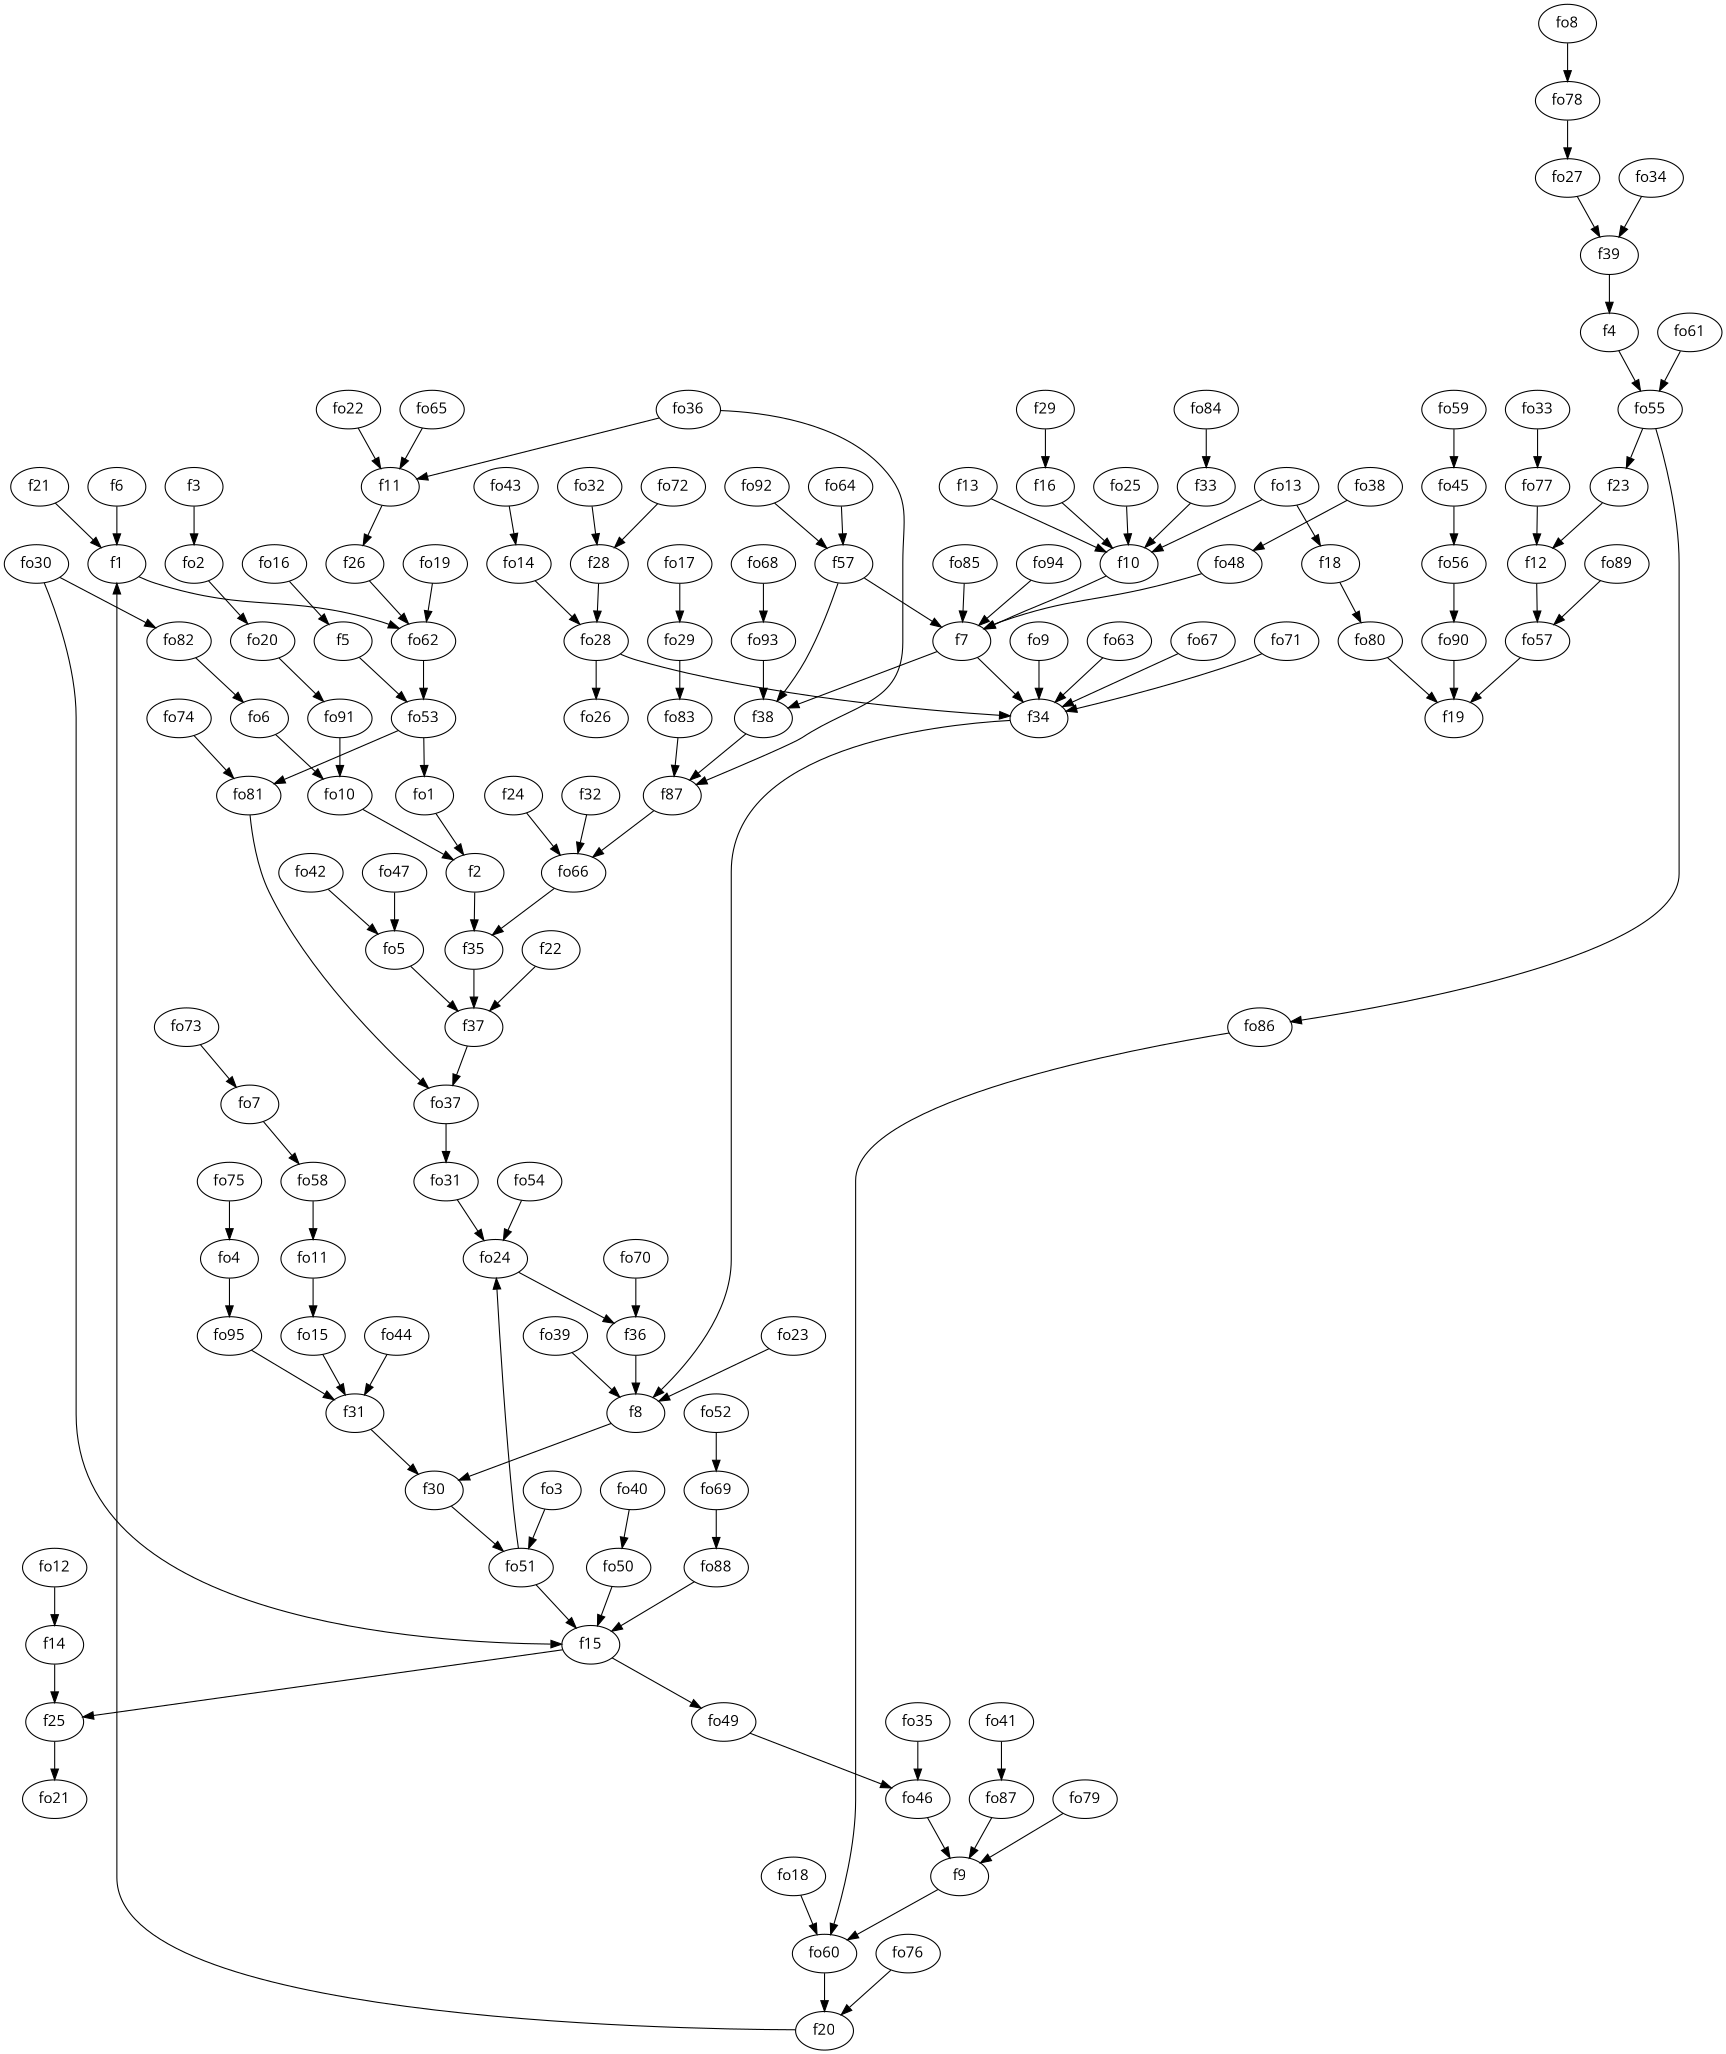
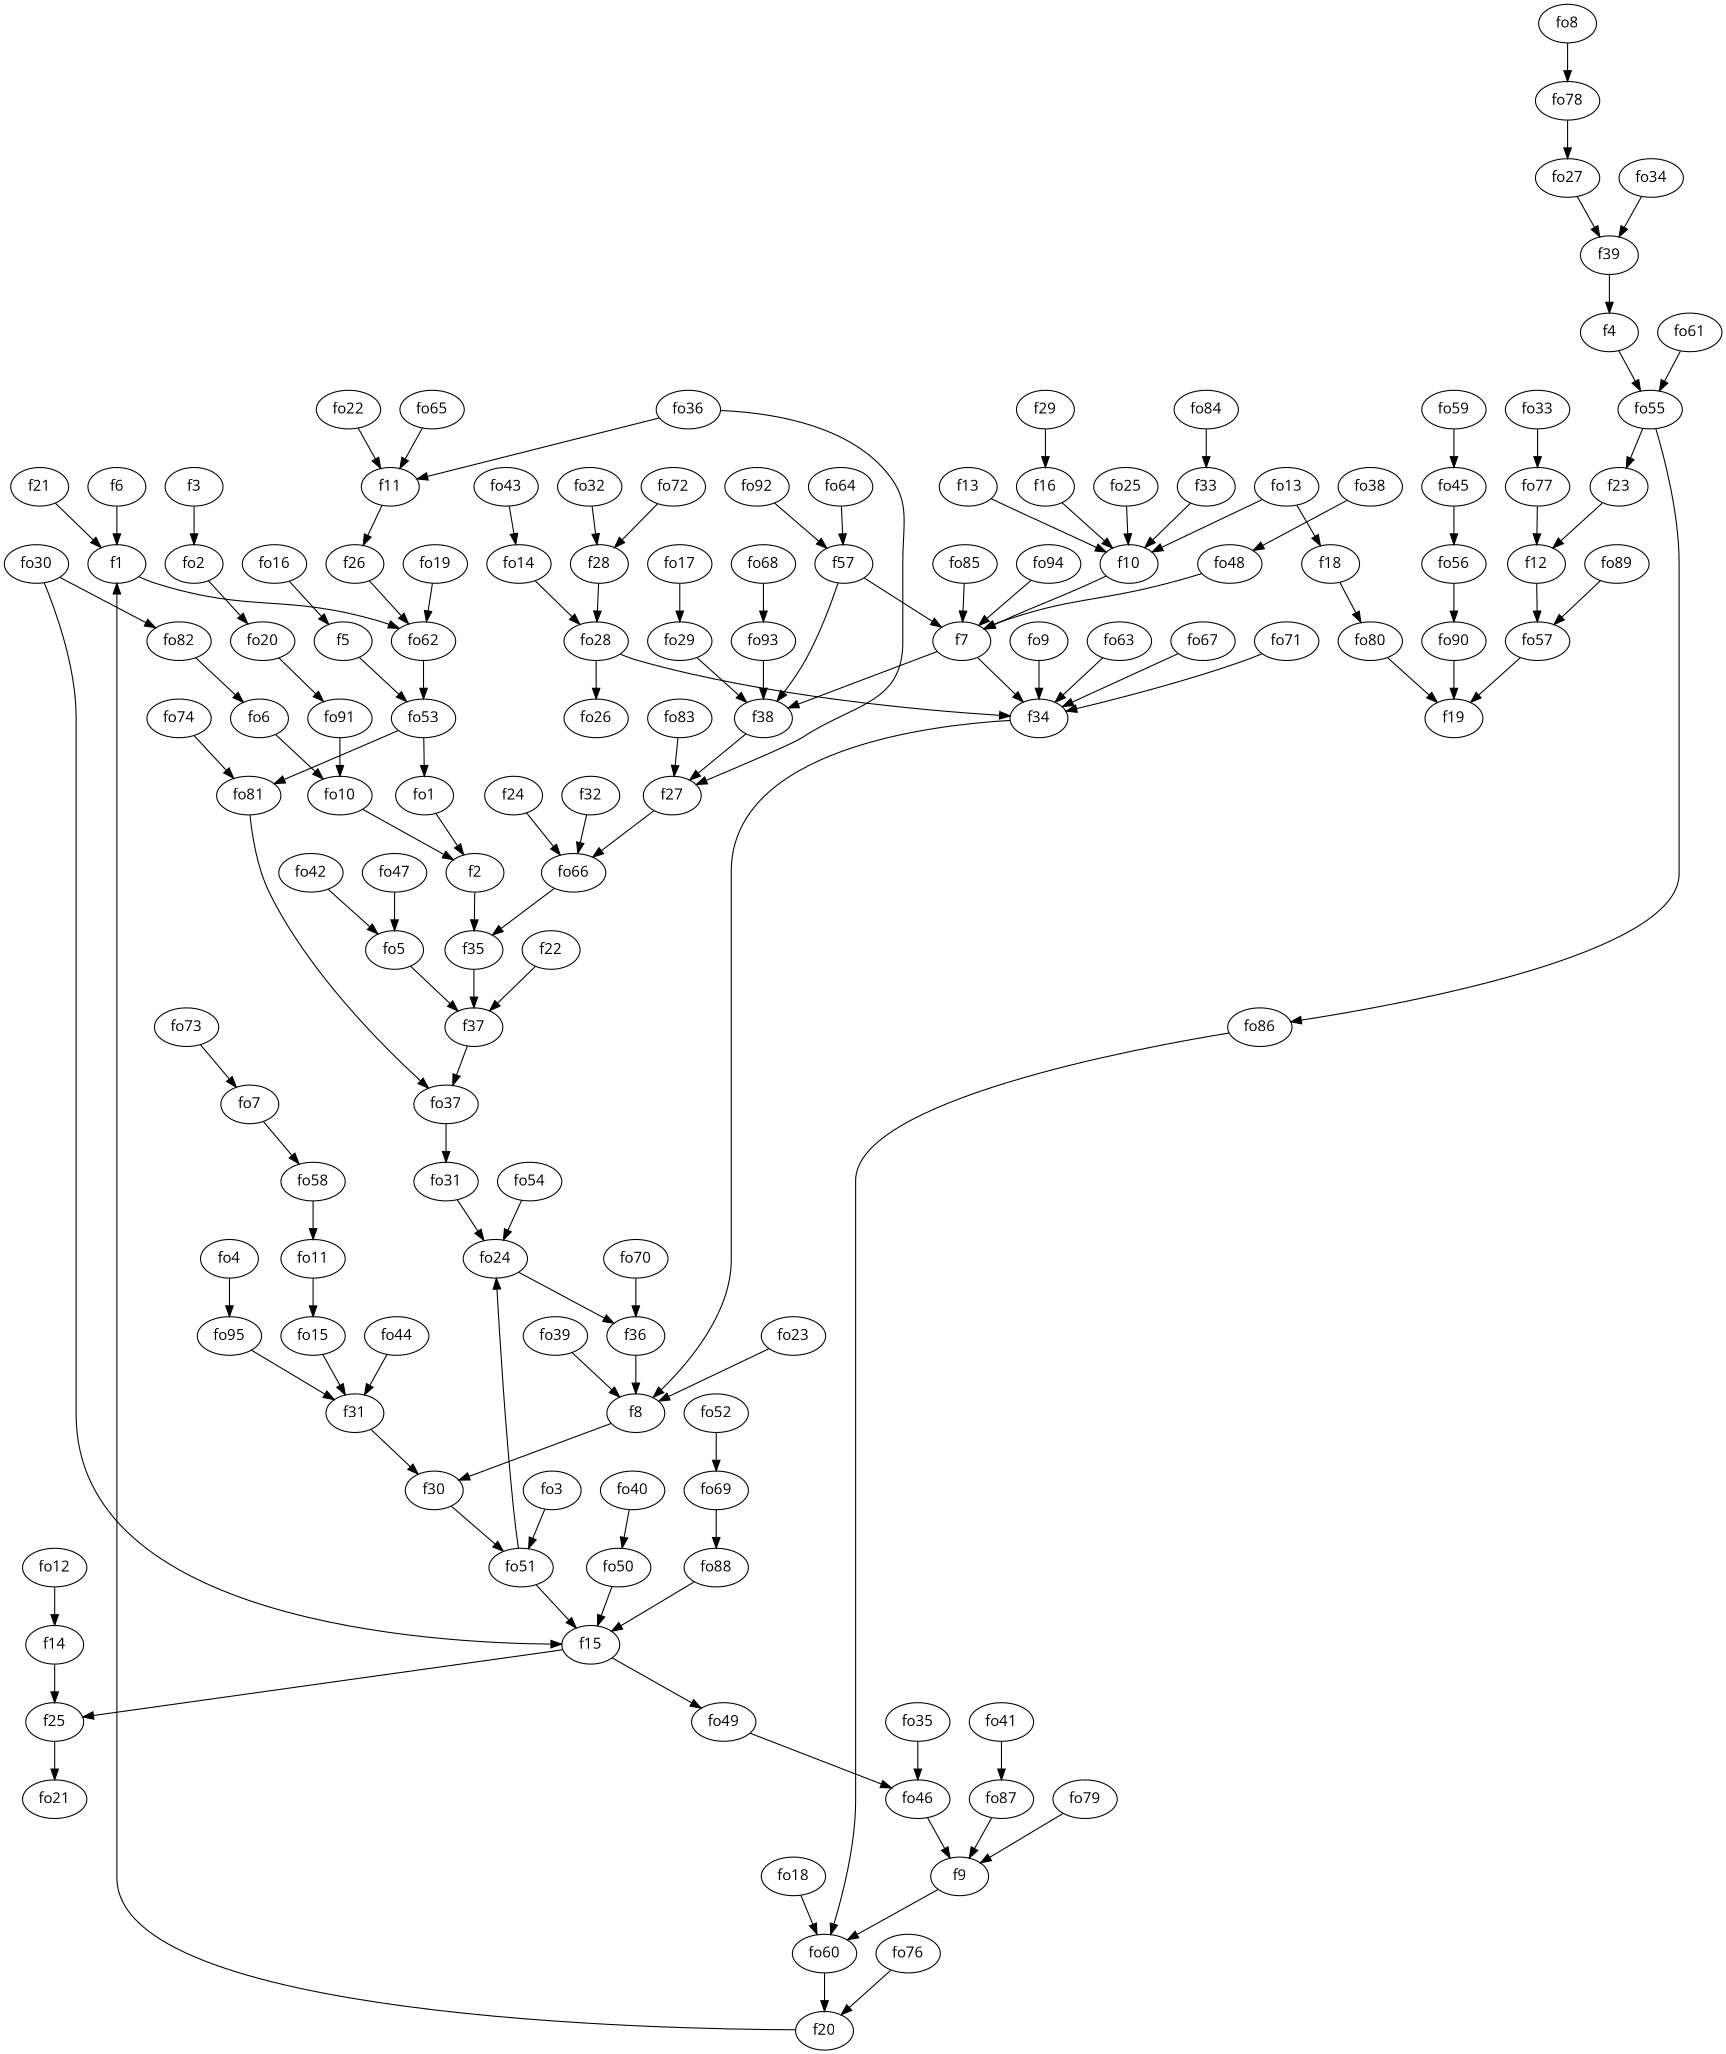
edge "fo29" -> "fo83": now "fo29" -> "f38"
node "f87": label "f87" -> "f27"
node "fo75": removed
